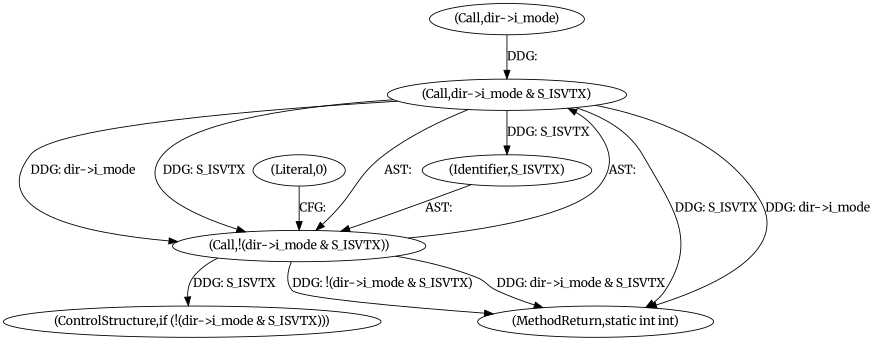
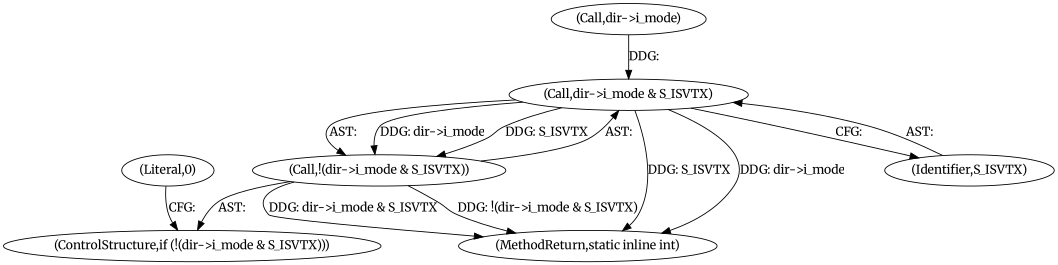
edge "(Call,dir->i_mode & S_ISVTX)" -> "(Identifier,S_ISVTX)": label "DDG: S_ISVTX" -> "CFG: "
edge "(Literal,0)" -> "(Call,!(dir->i_mode & S_ISVTX))": now "(Literal,0)" -> "(ControlStructure,if (!(dir->i_mode & S_ISVTX)))"
edge "(Identifier,S_ISVTX)" -> "(Call,!(dir->i_mode & S_ISVTX))": now "(Identifier,S_ISVTX)" -> "(Call,dir->i_mode & S_ISVTX)"
edge "(Call,!(dir->i_mode & S_ISVTX))" -> "(ControlStructure,if (!(dir->i_mode & S_ISVTX)))": label "DDG: S_ISVTX" -> "AST: "
node "(MethodReturn,static int int)": label "(MethodReturn,static int int)" -> "(MethodReturn,static inline int)"
